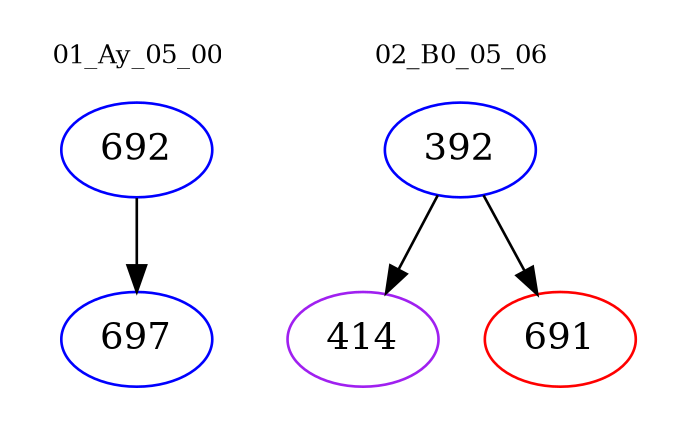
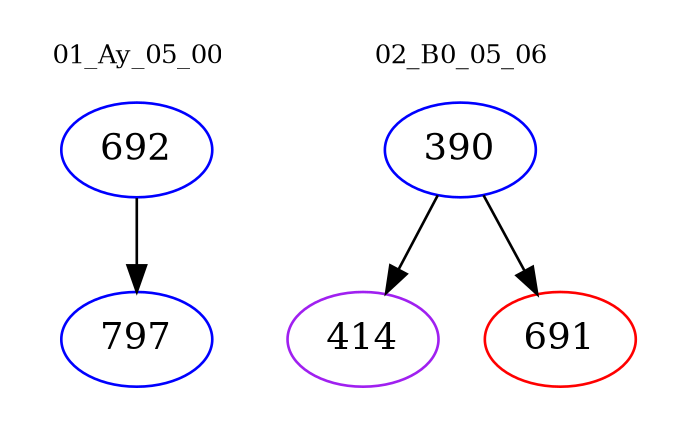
node "392": label "392" -> "390"
node "697": label "697" -> "797"
